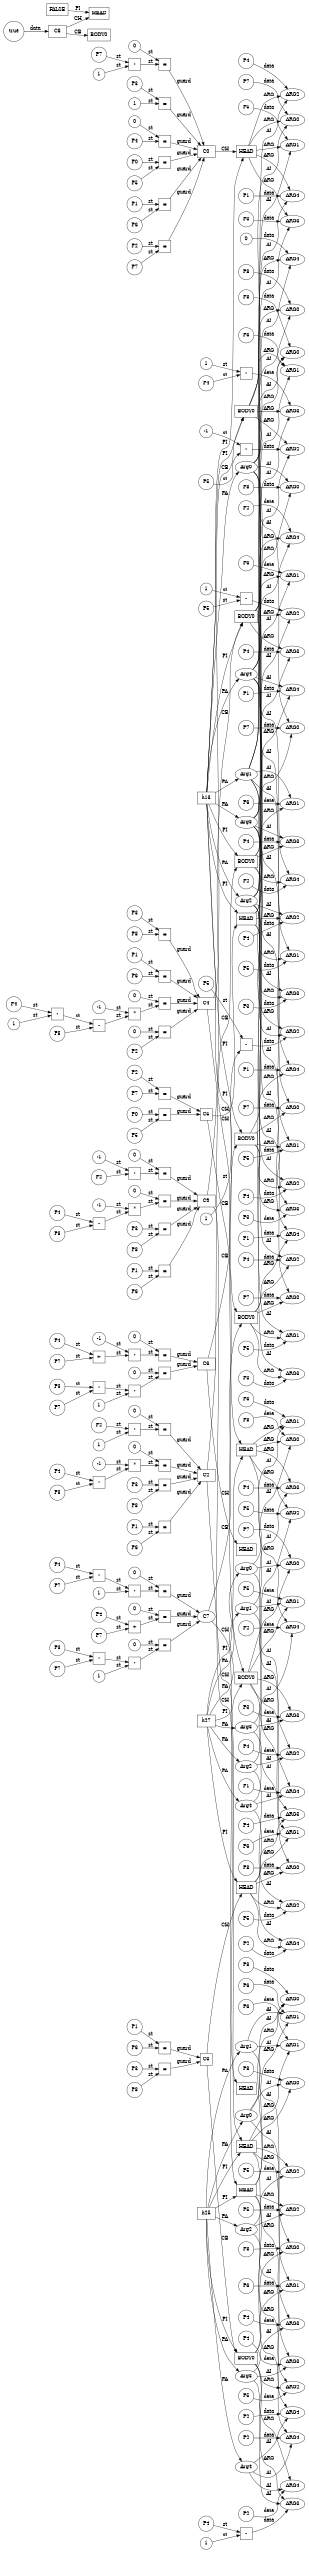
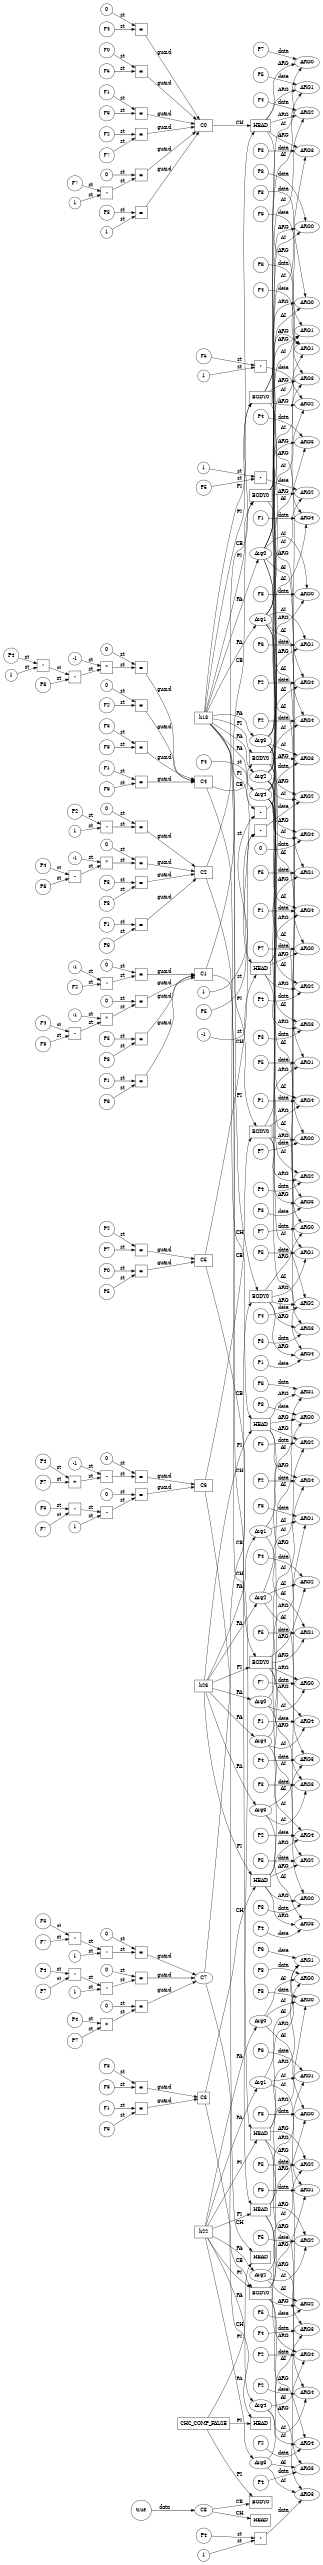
node "FALSE": removed
node "C8": shape box -> ellipse
node "C5": shape square -> box
node "C9": label "C9" -> "C1"
node "h27": label "h27" -> "h26"
node "h25": label "h25" -> "h22"
node "CHC_COMP_FALSE": added
